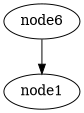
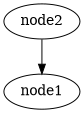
node "node6": label "node6" -> "node2"
